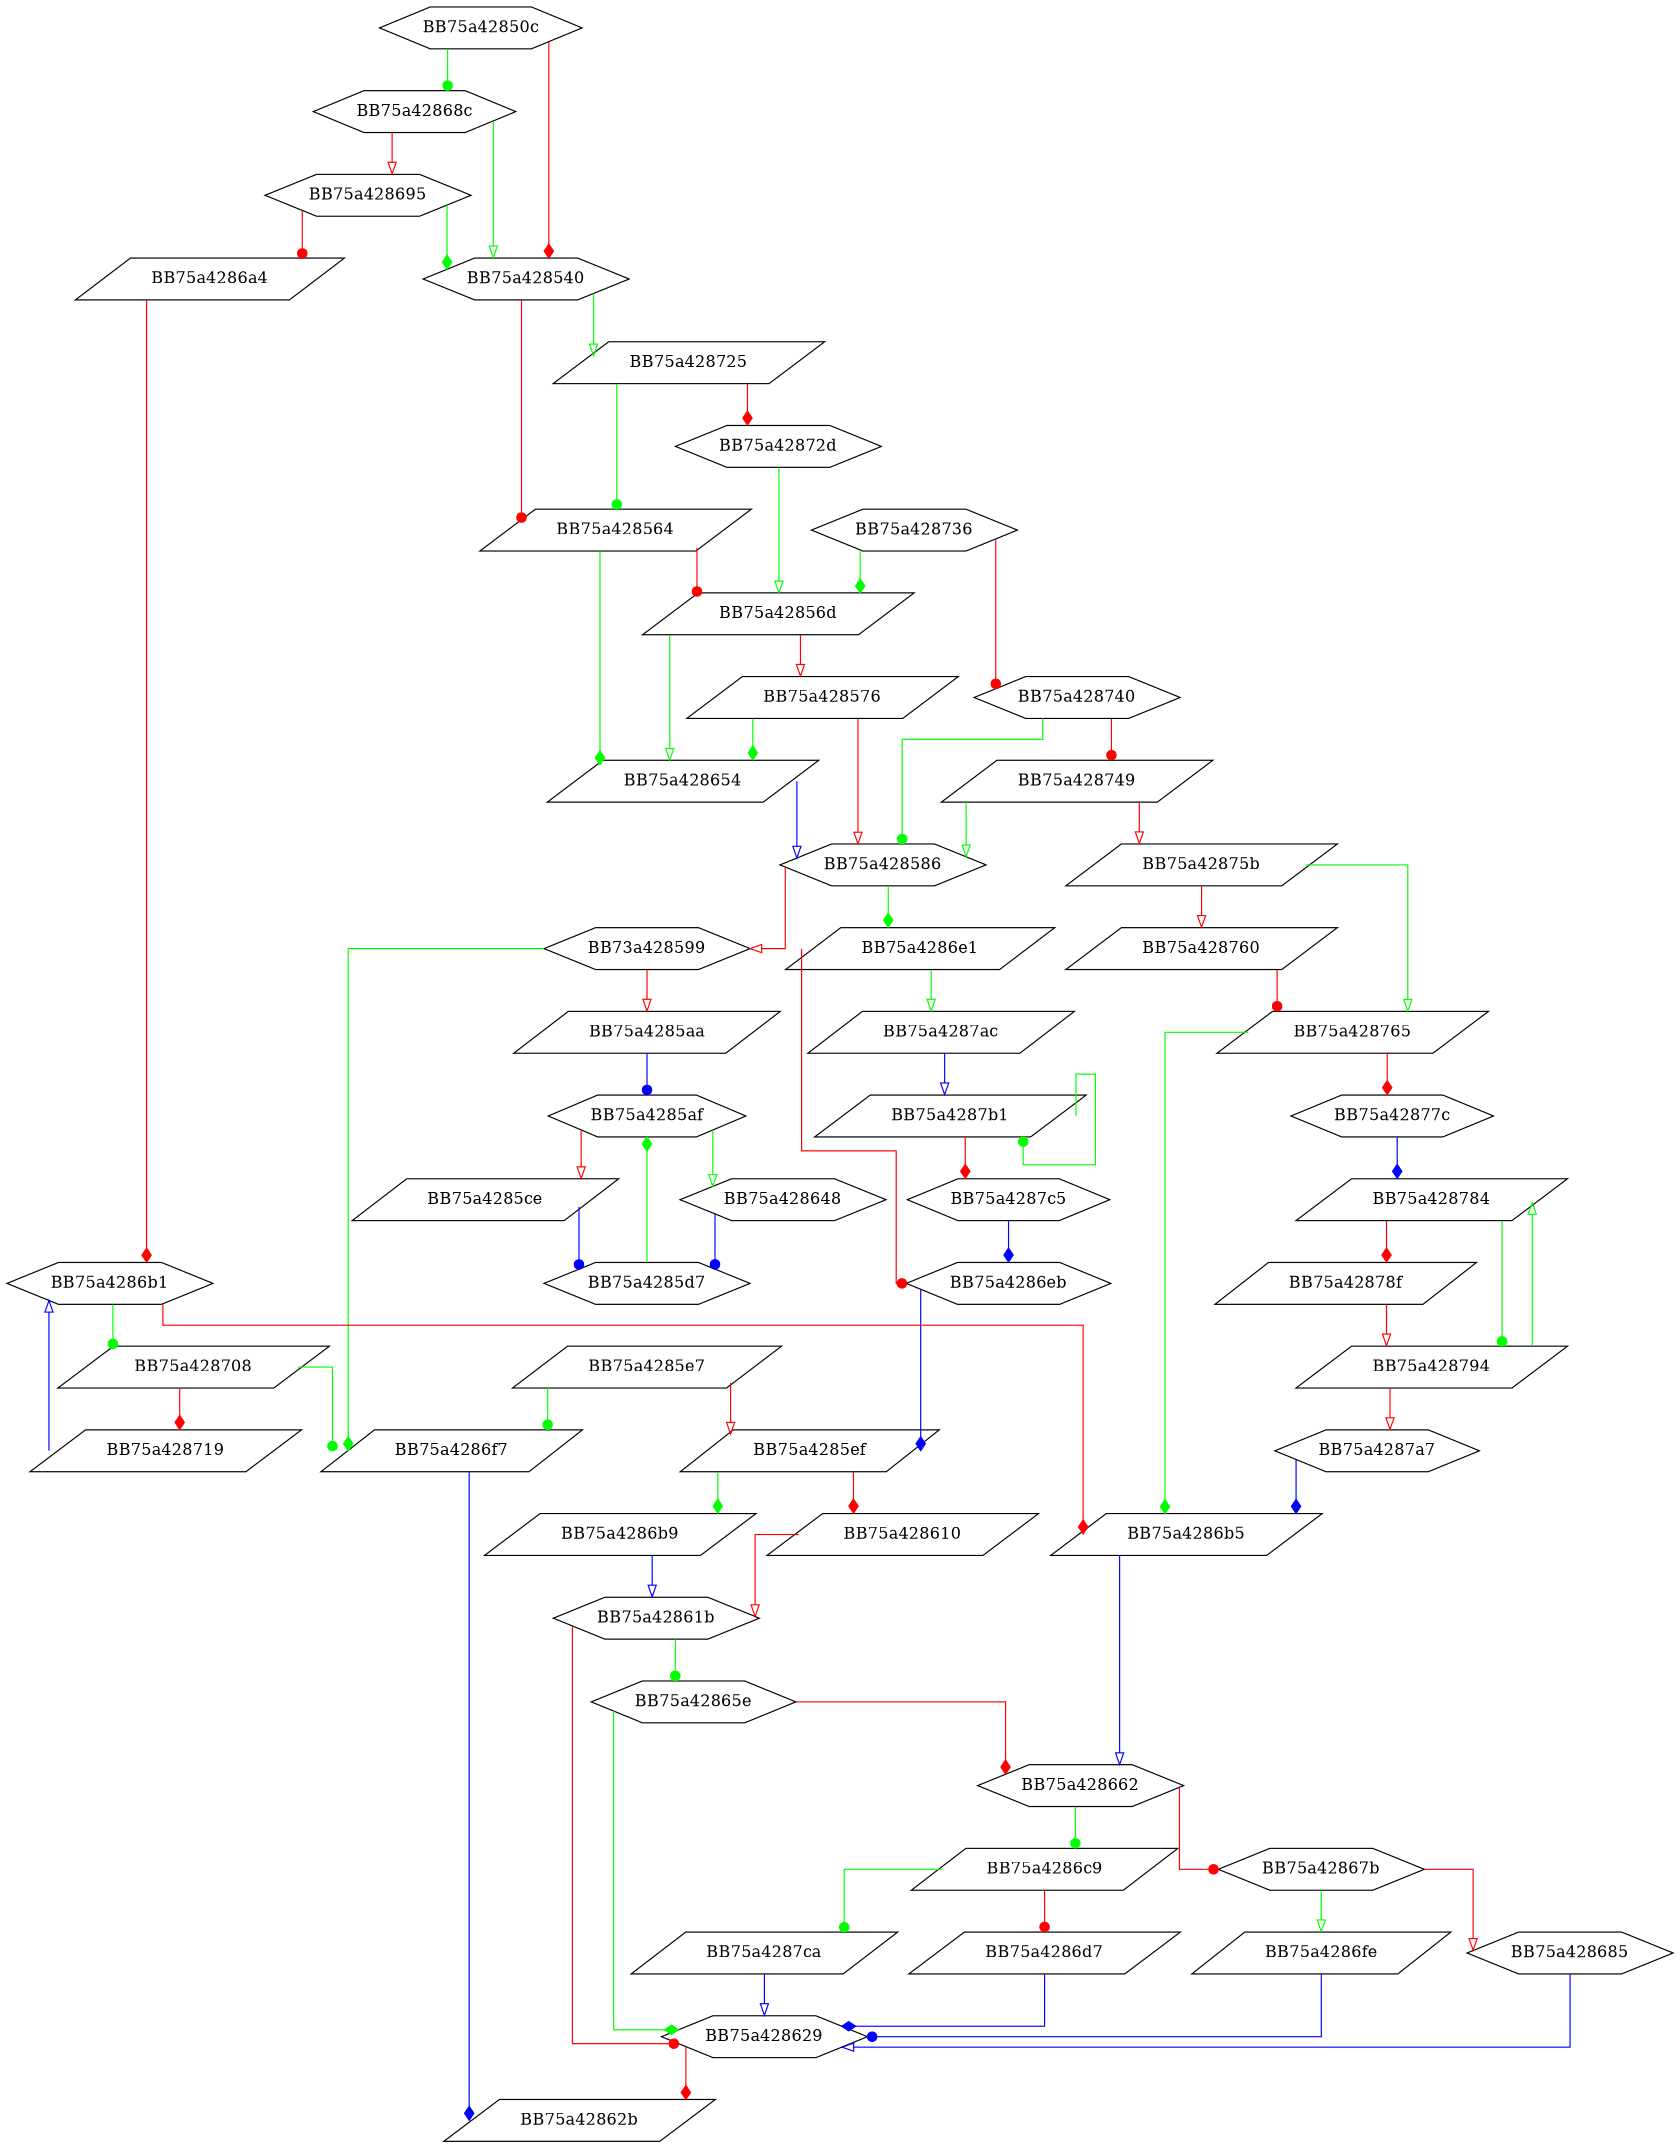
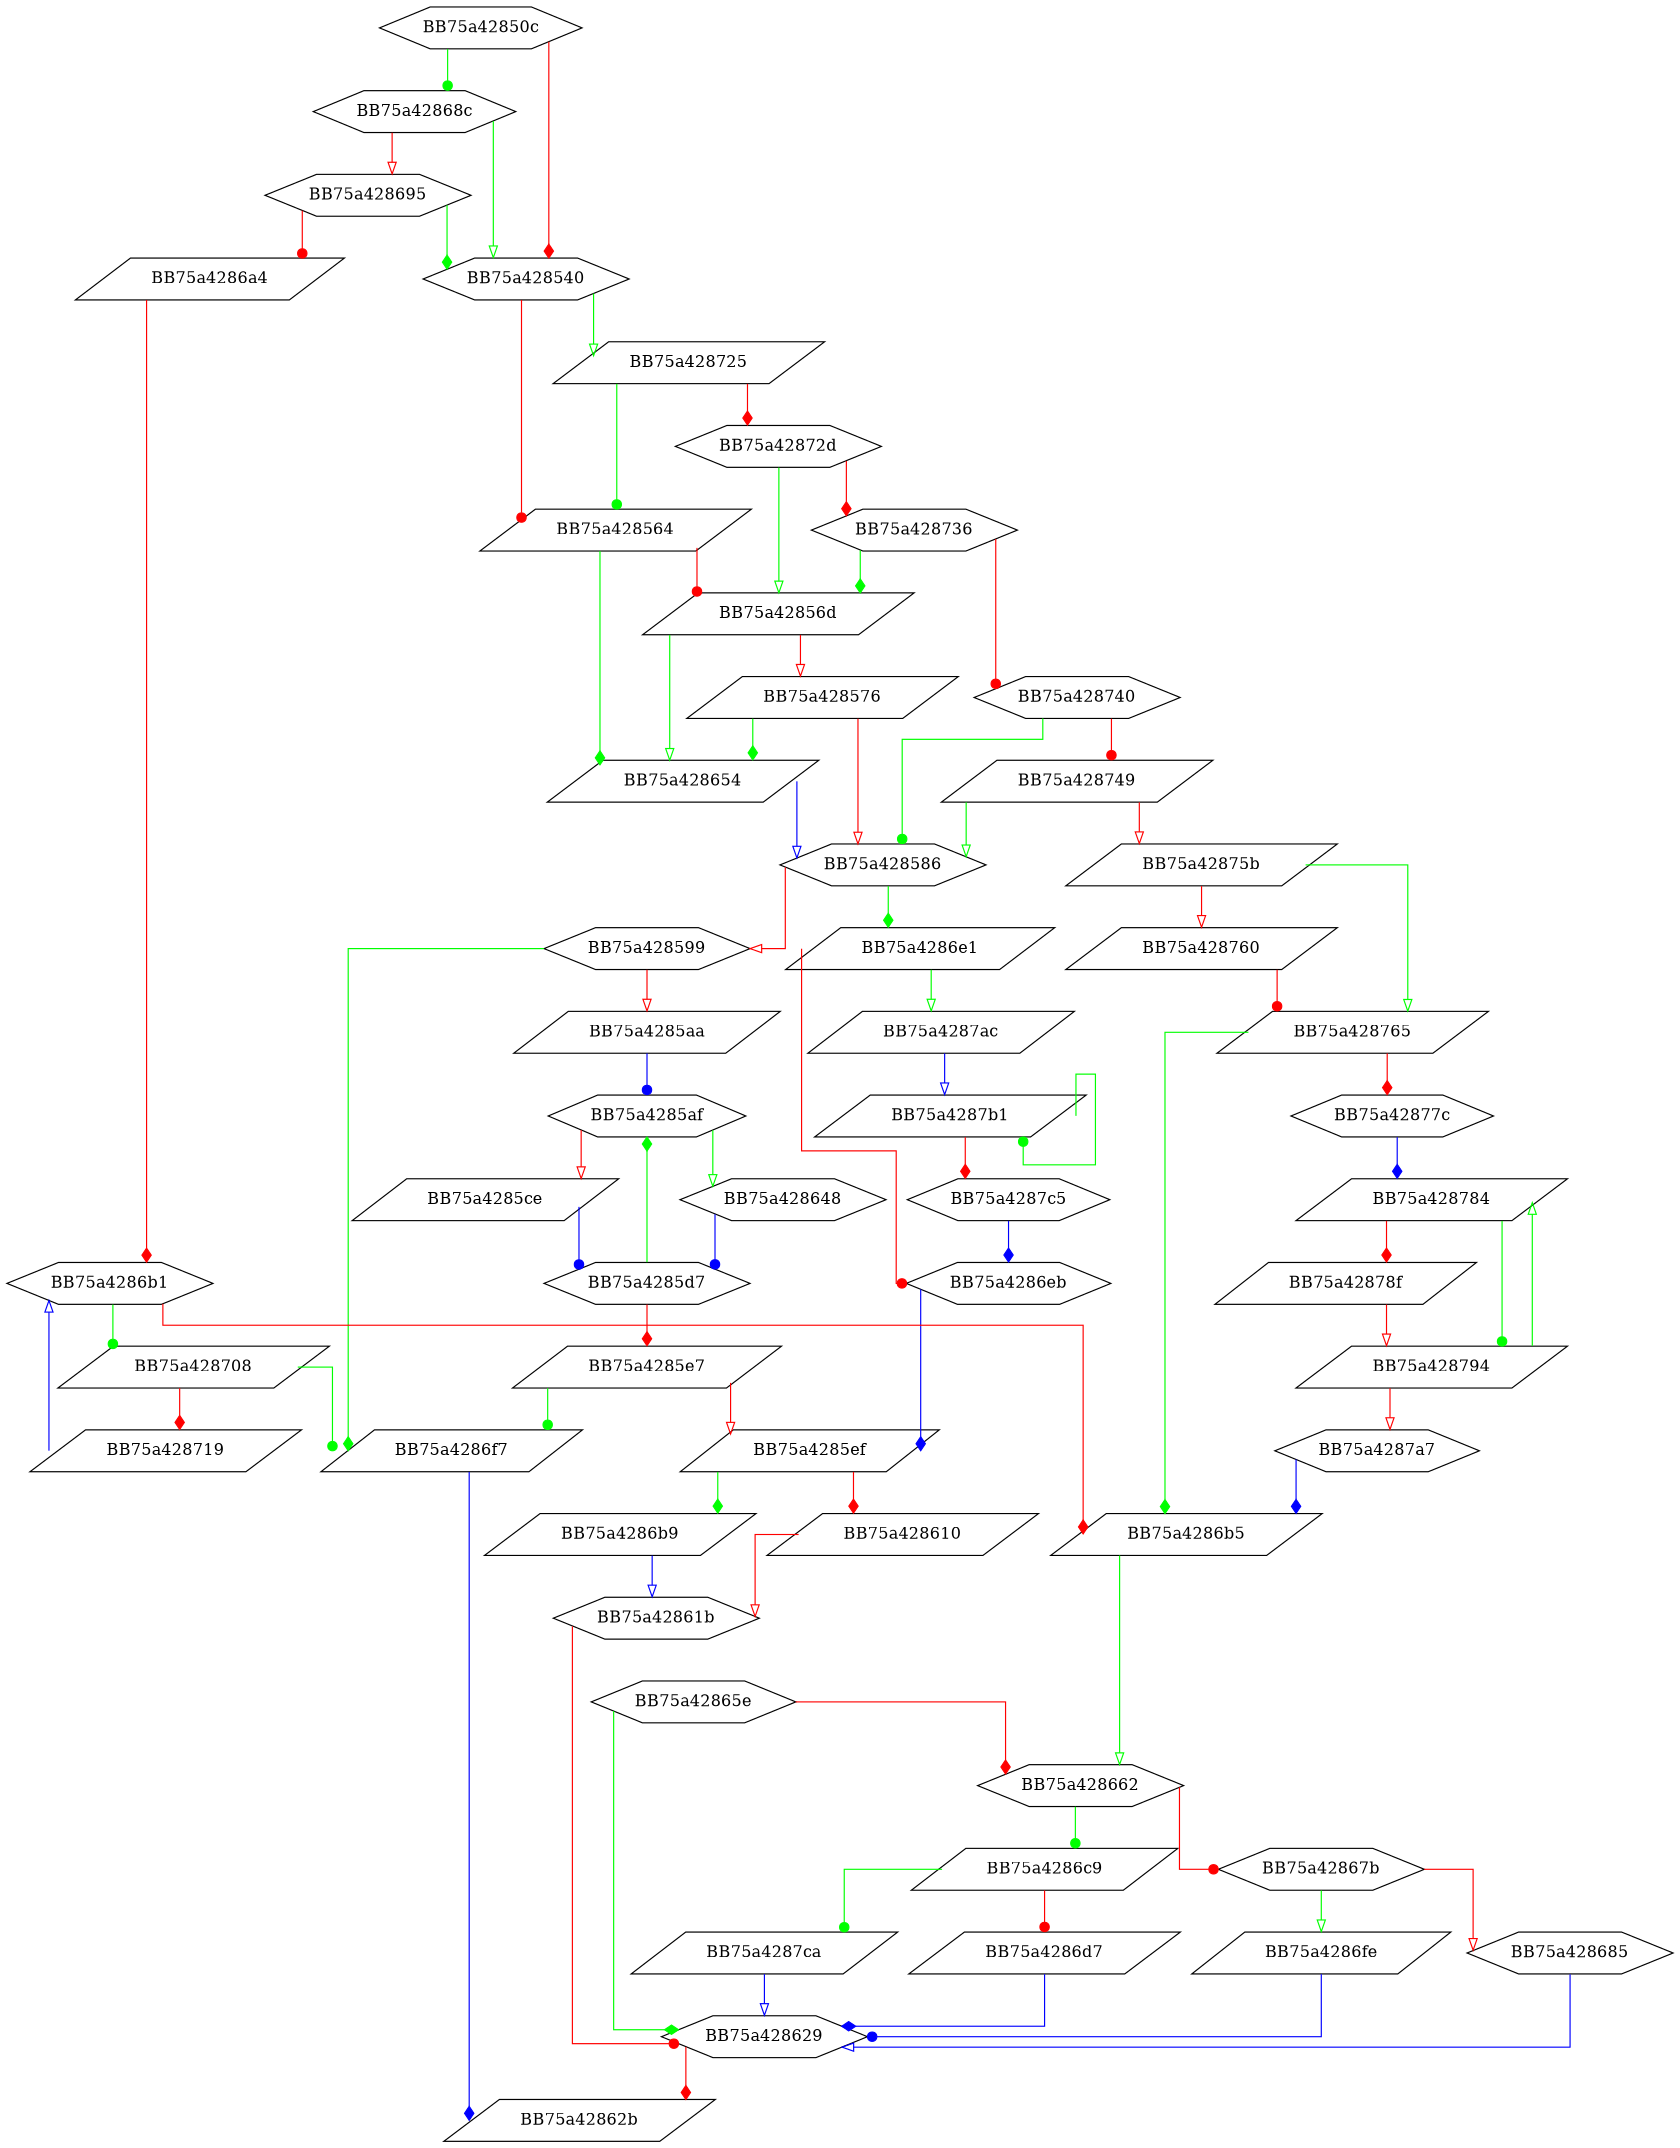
edge "BB75a42872d" -> "BB75a428736": added
node "BB73a428599": label "BB73a428599" -> "BB75a428599"
edge "BB75a4285d7" -> "BB75a4285e7": added
edge "BB75a4286b5" -> "BB75a428662": color blue -> green
edge "BB75a42861b" -> "BB75a42865e": removed
